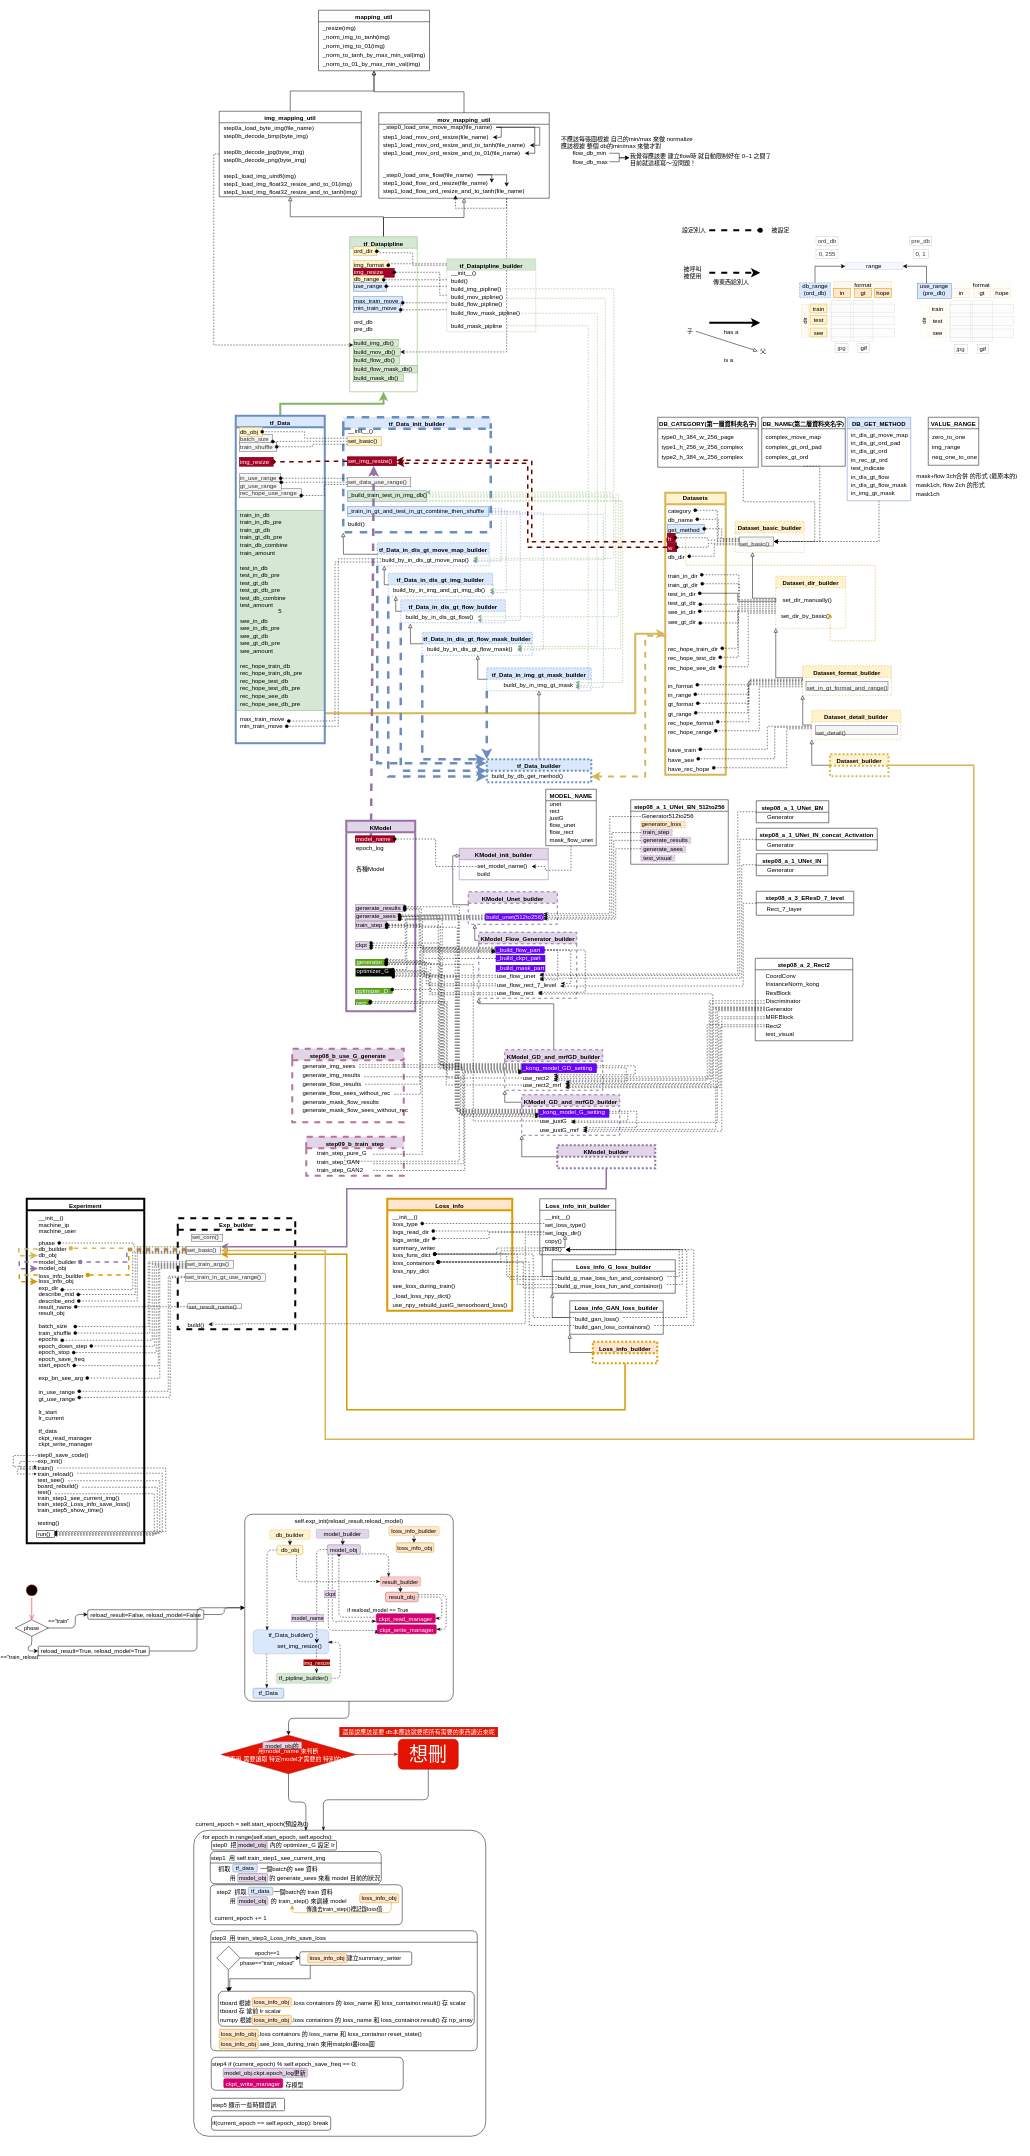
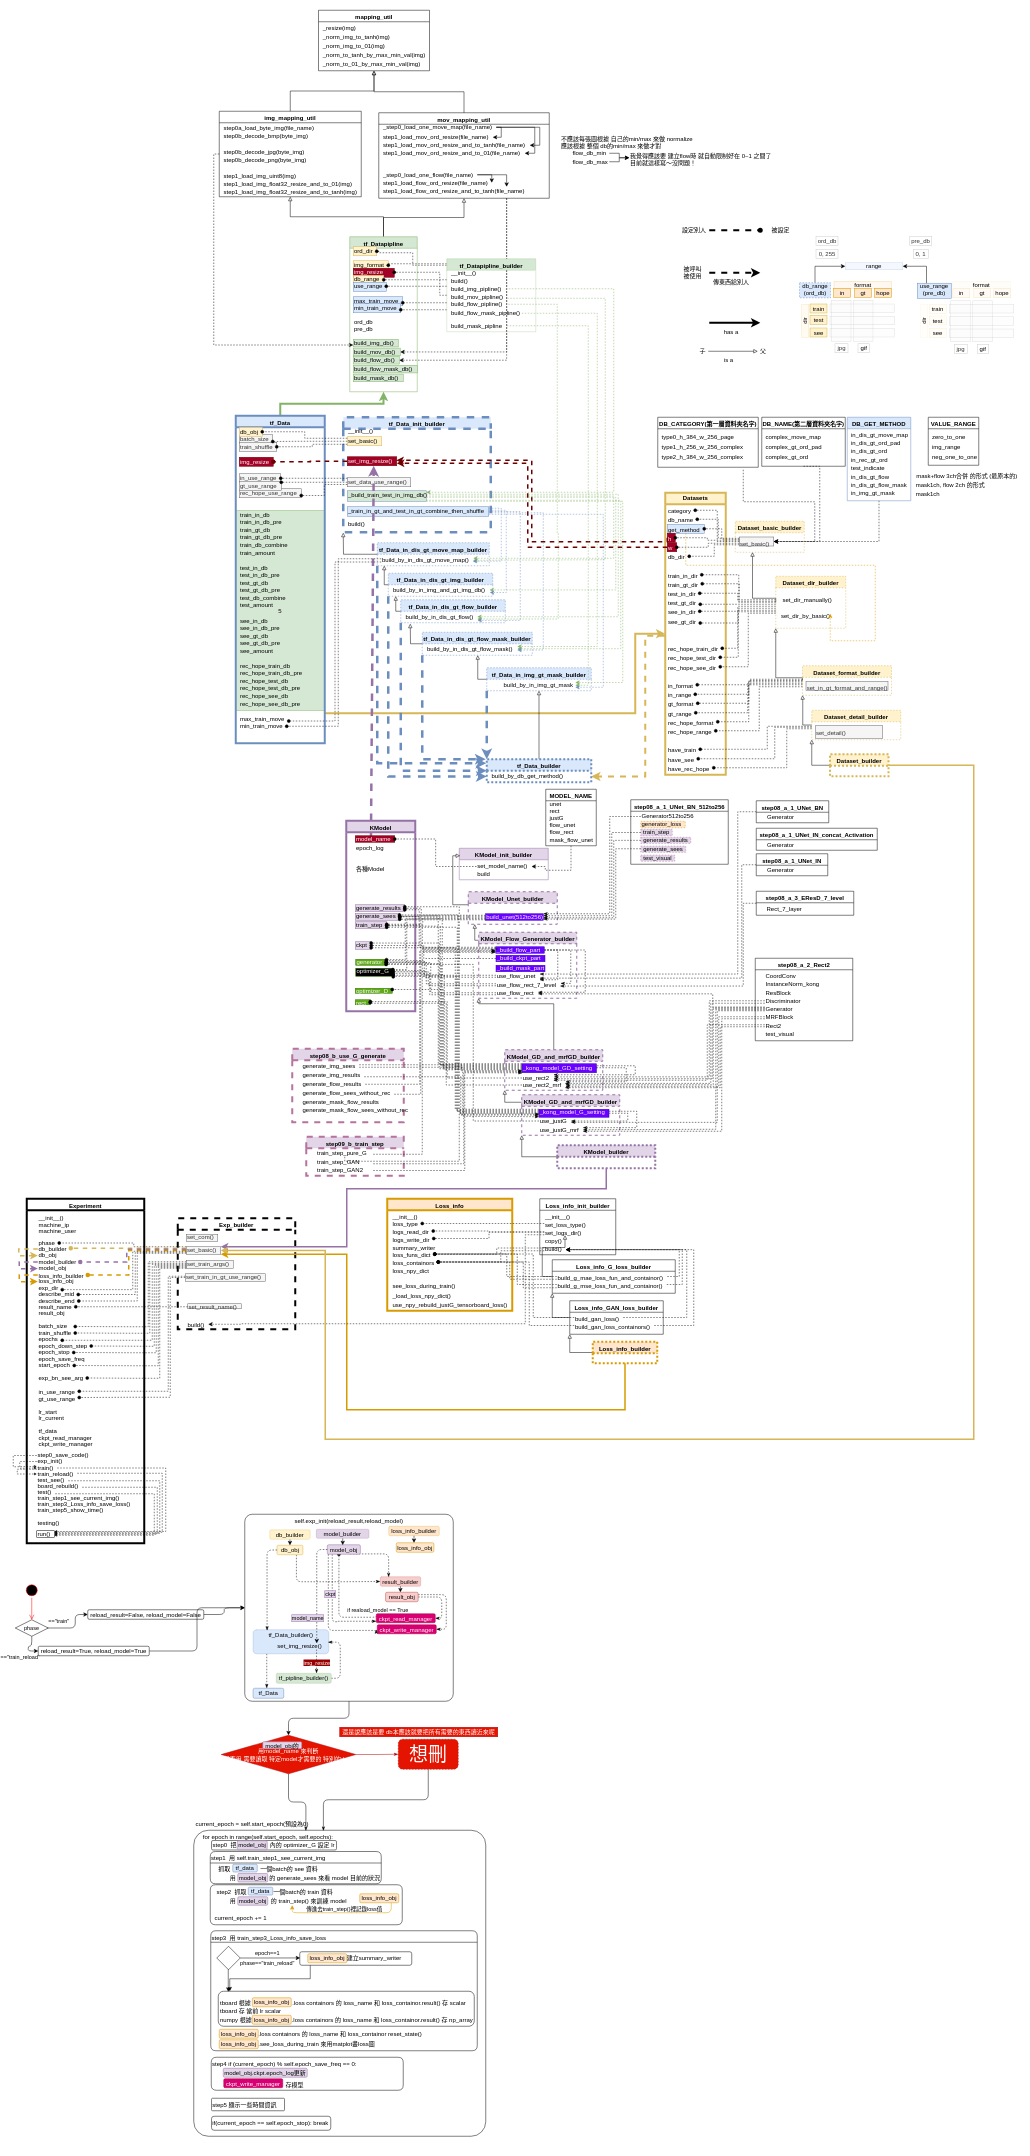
edge "mov_mapping_util" -> "step1_load_flow_ord_resize_and_to_tanh(file_name)": now "mov_mapping_util" -> "build_flow_db()"
node "子": moved (690, 331) -> (703, 351)
edge "build_flow_pipline()" -> "build_by_in_dis_gt_flow()": added
edge "Dataset_dir_builder" -> "test_in_dir": style solid -> dashed
node "set_detail()": size 82x9 -> 68x13
edge "step08_a_1_UNet_IN_concat_Activation" -> "use_flow_unet": removed
node "set_com()": moved (207, 1238) -> (202, 1238)
node "想刪": style solid -> dashed
